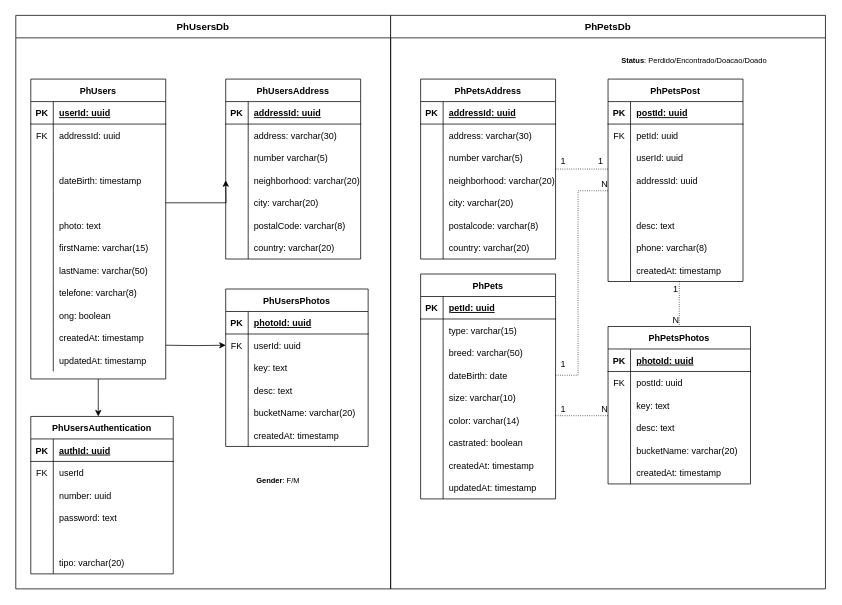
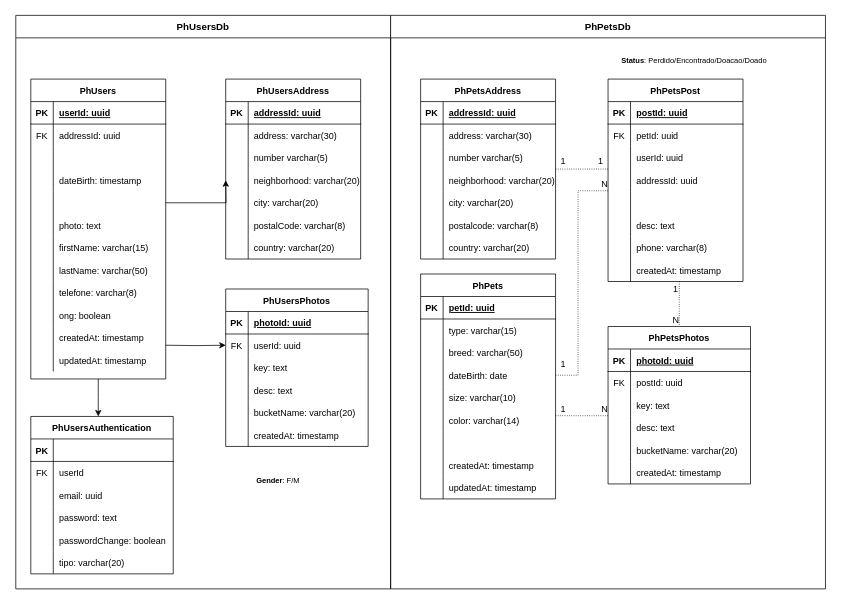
node "castrated: boolean": removed
node "authId: uuid": removed
node "number: uuid": label "number: uuid" -> "email: uuid"
node "passwordChange: boolean": added
